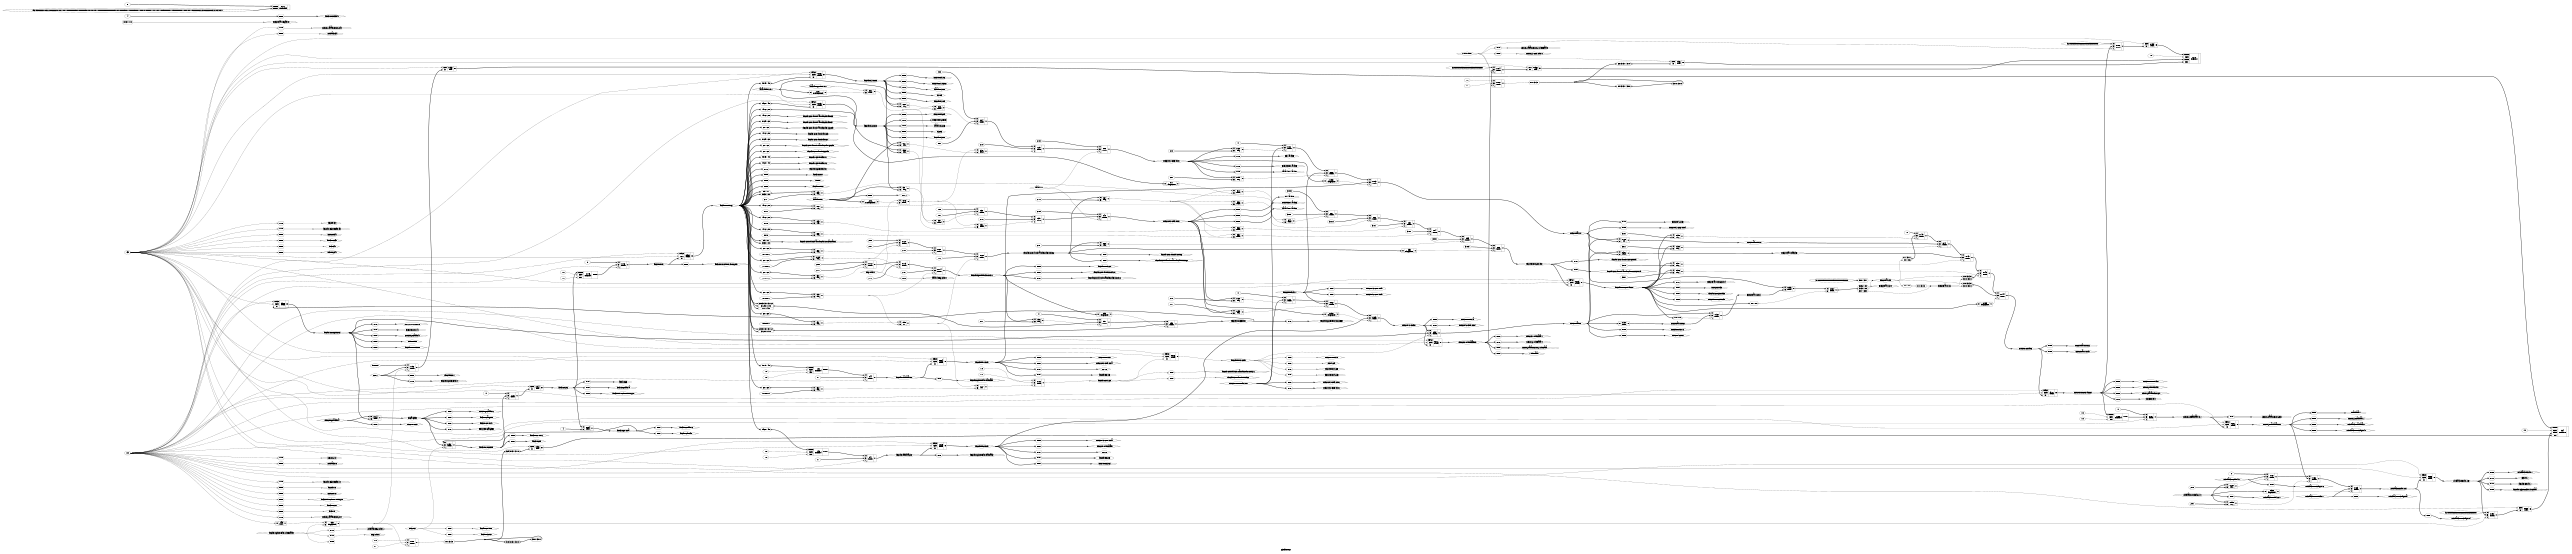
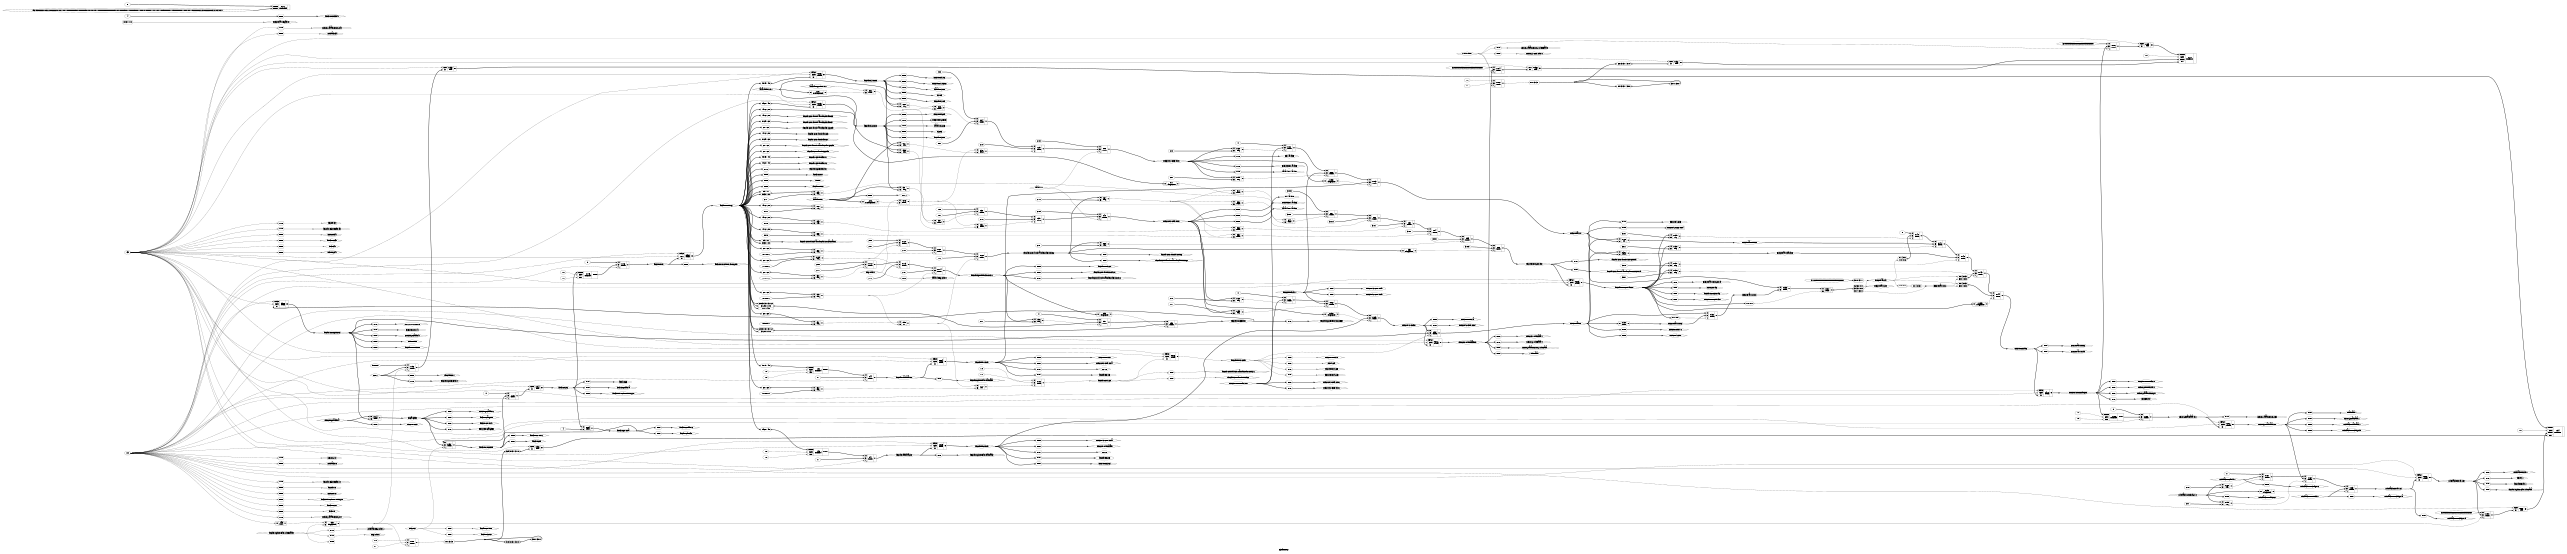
node "execute.SrcAEMux.d": shape diamond -> box
